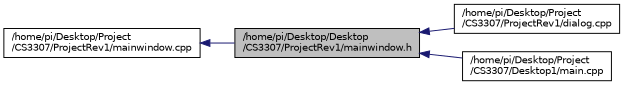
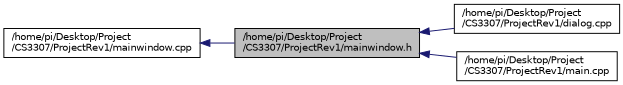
node "/home/pi/Desktop/Desktop /CS3307/ProjectRev1/mainwindow.h": label "/home/pi/Desktop/Desktop /CS3307/ProjectRev1/mainwindow.h" -> "/home/pi/Desktop/Project /CS3307/ProjectRev1/mainwindow.h"
node "/home/pi/Desktop/Project /CS3307/Desktop1/main.cpp": label "/home/pi/Desktop/Project /CS3307/Desktop1/main.cpp" -> "/home/pi/Desktop/Project /CS3307/ProjectRev1/main.cpp"
